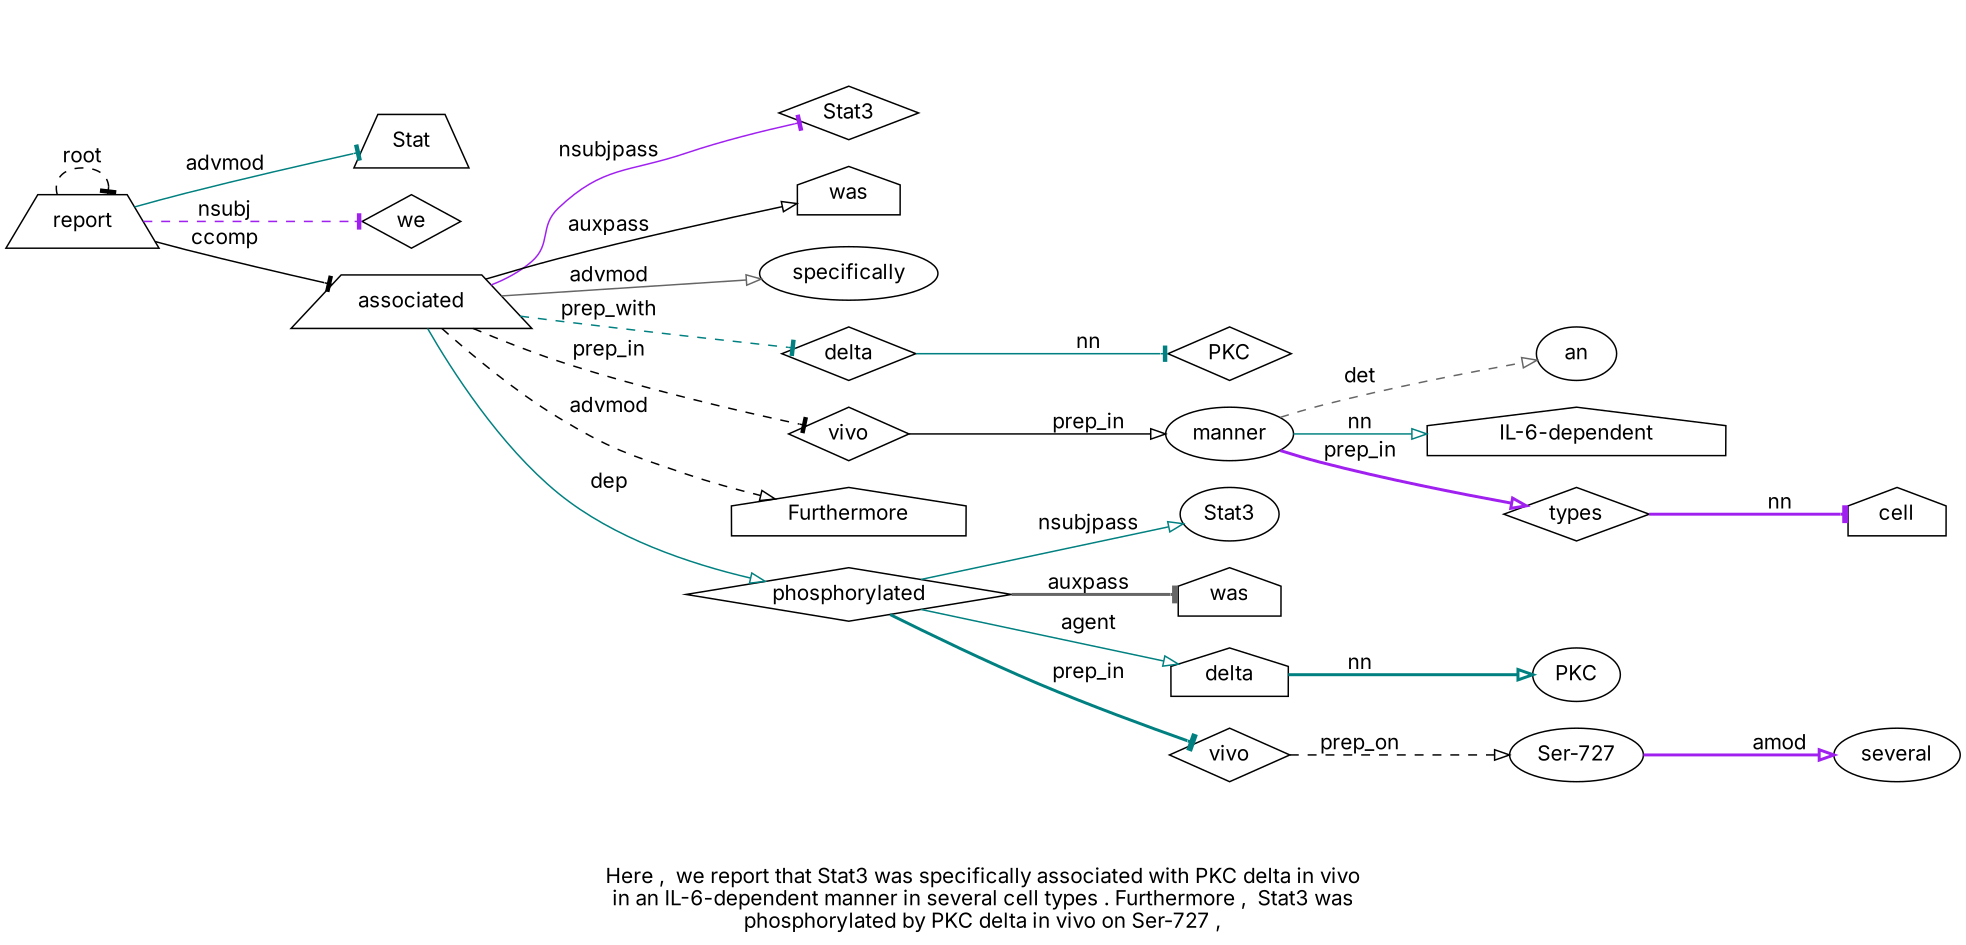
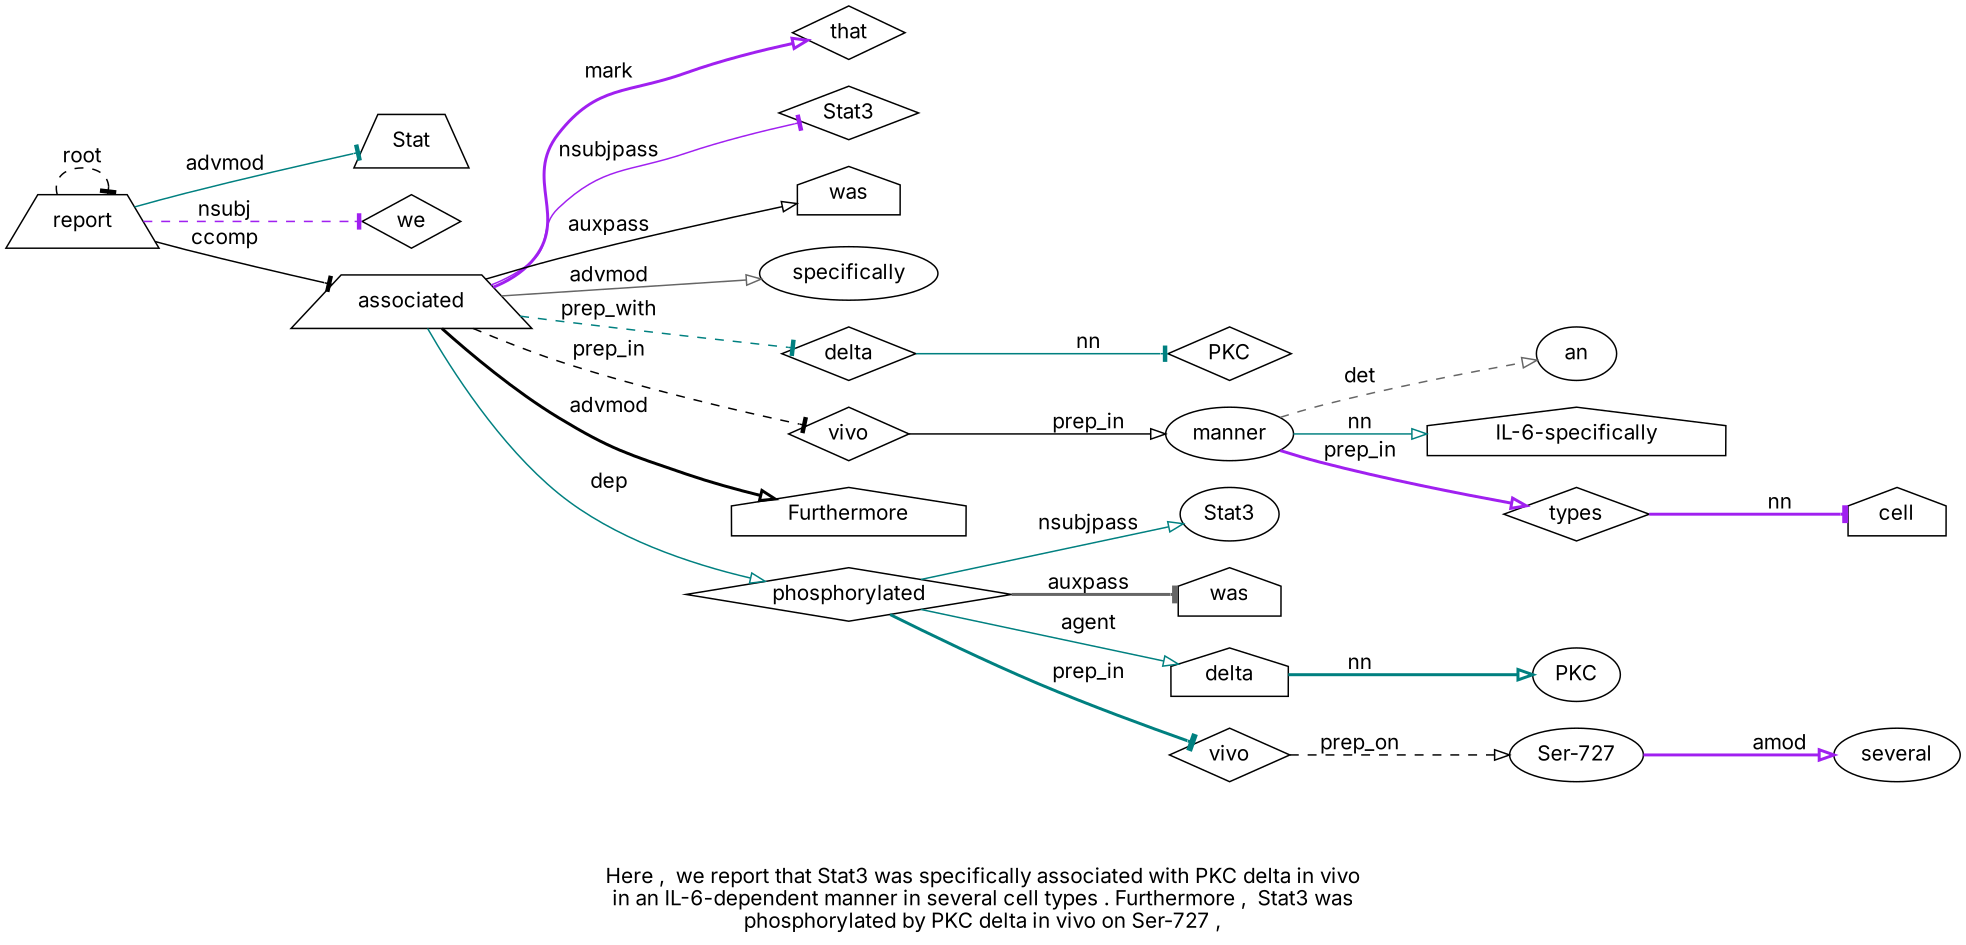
node "that": added
node "IL-6-dependent": label "IL-6-dependent" -> "IL-6-specifically"
edge "associated" -> "Furthermore": style dashed -> bold
